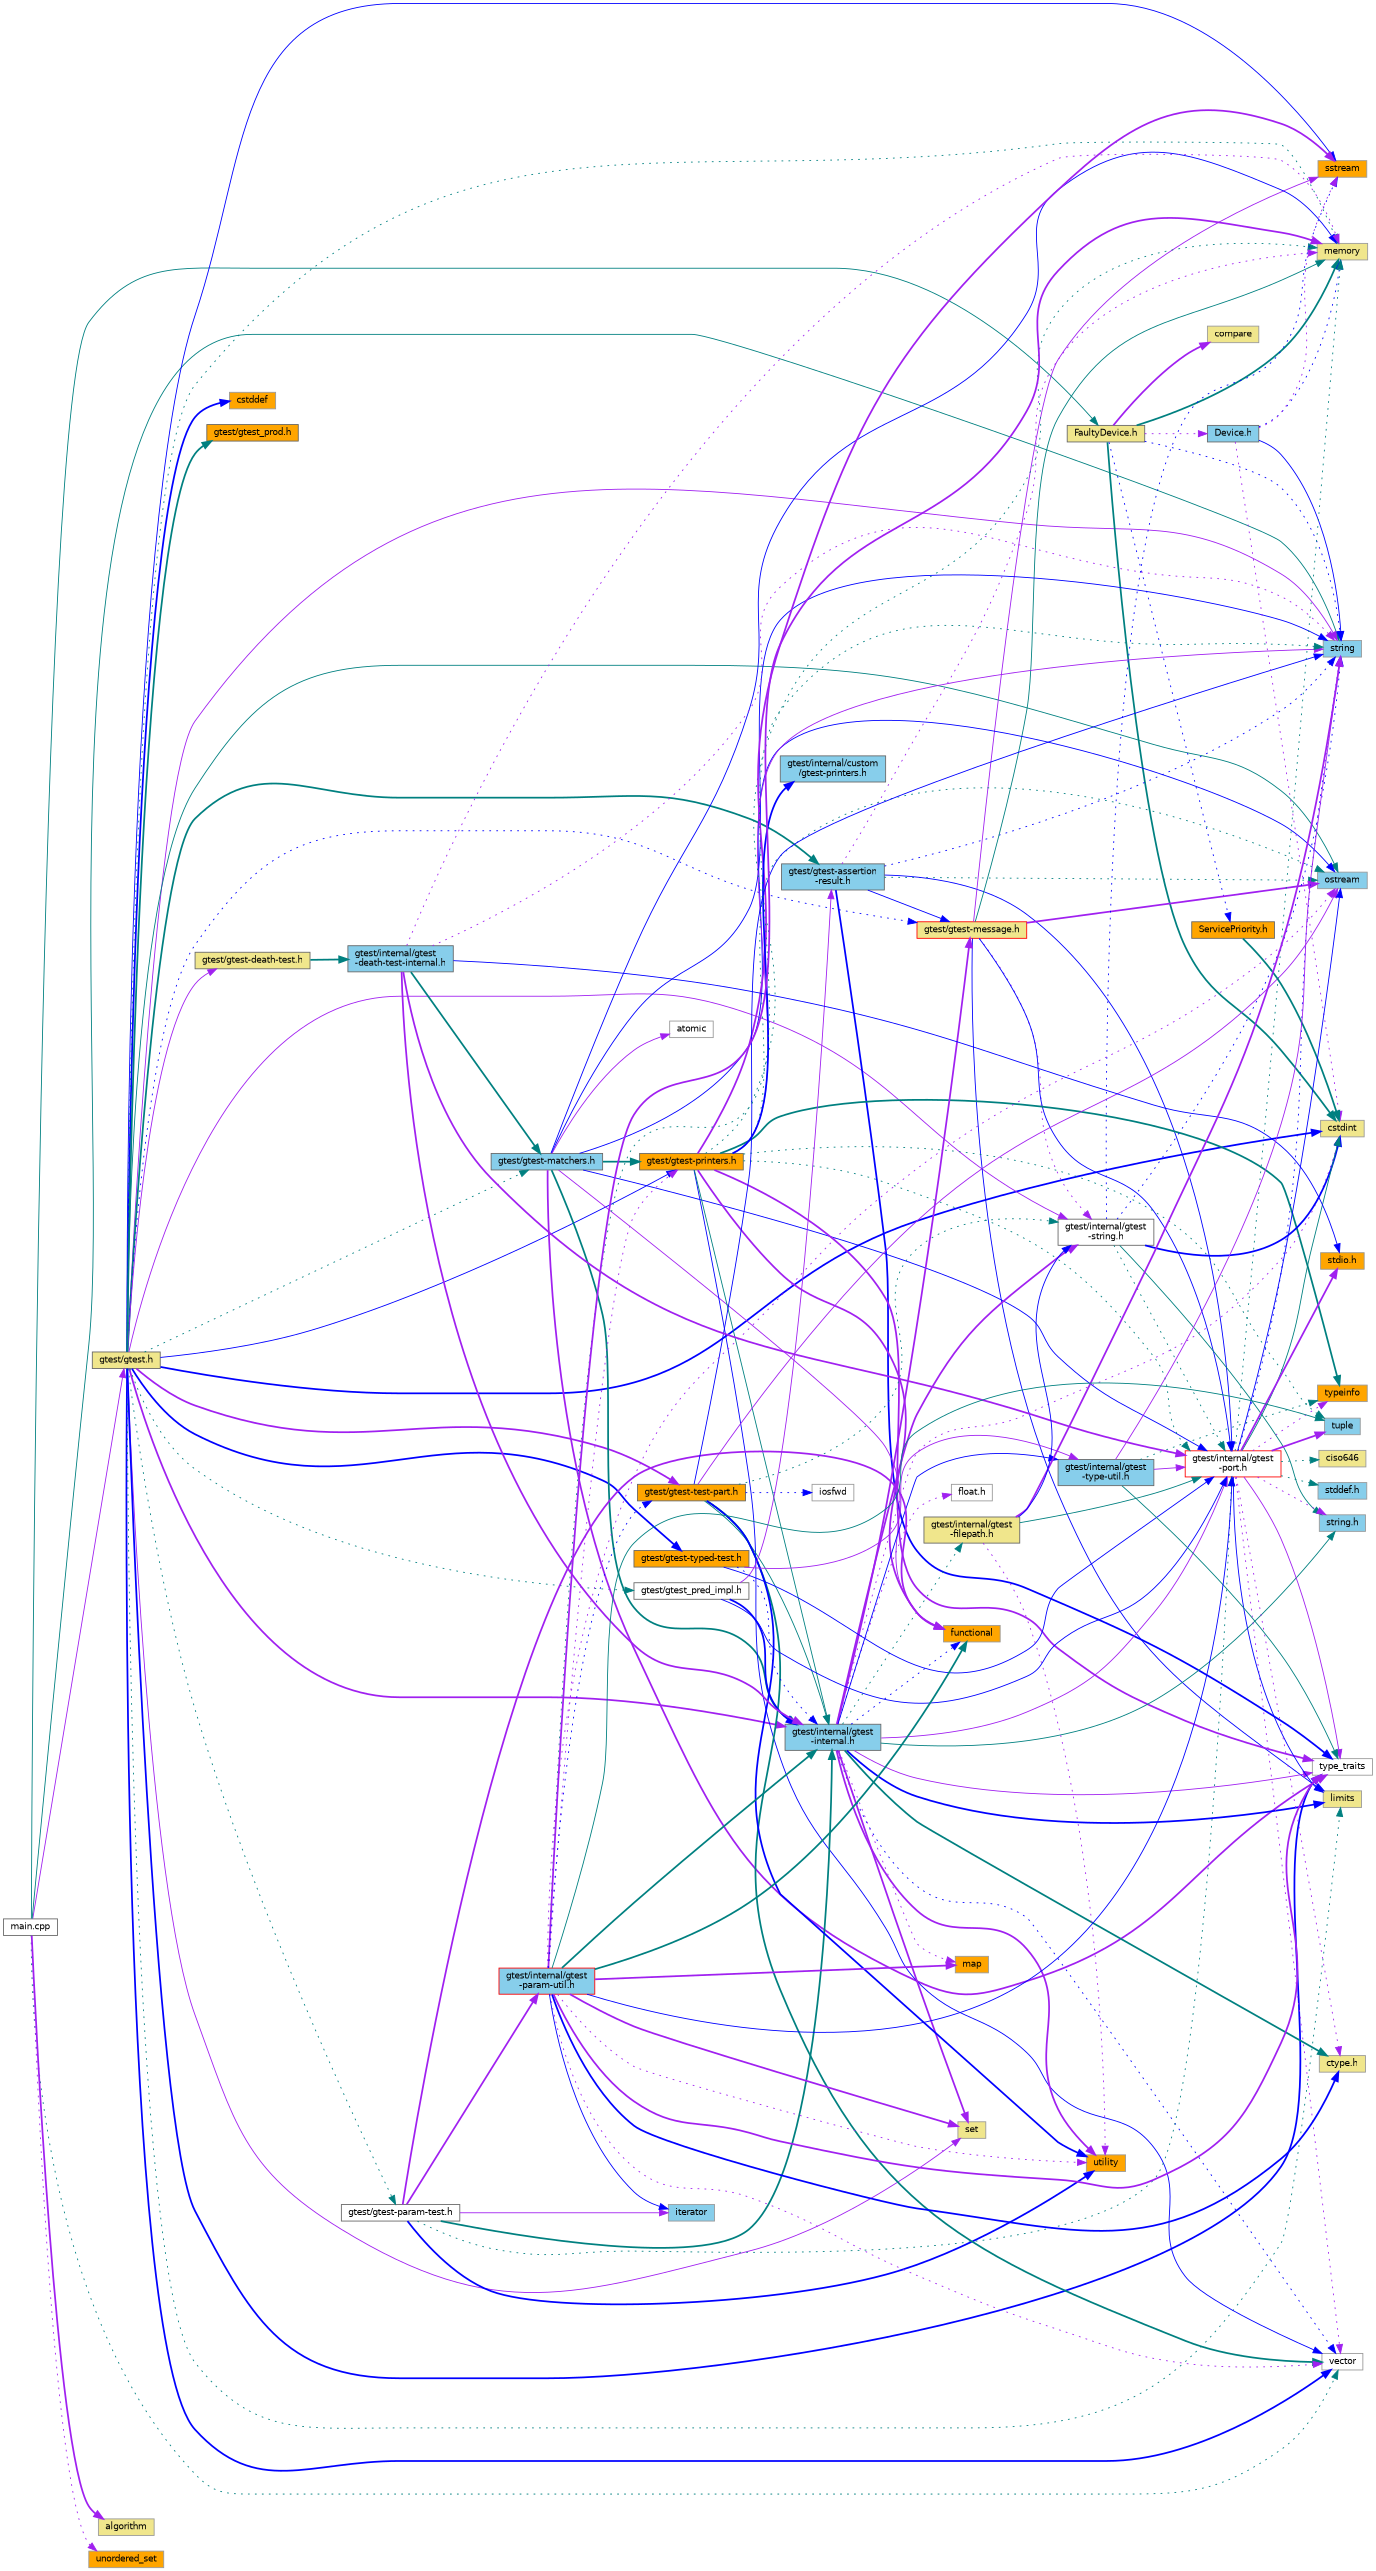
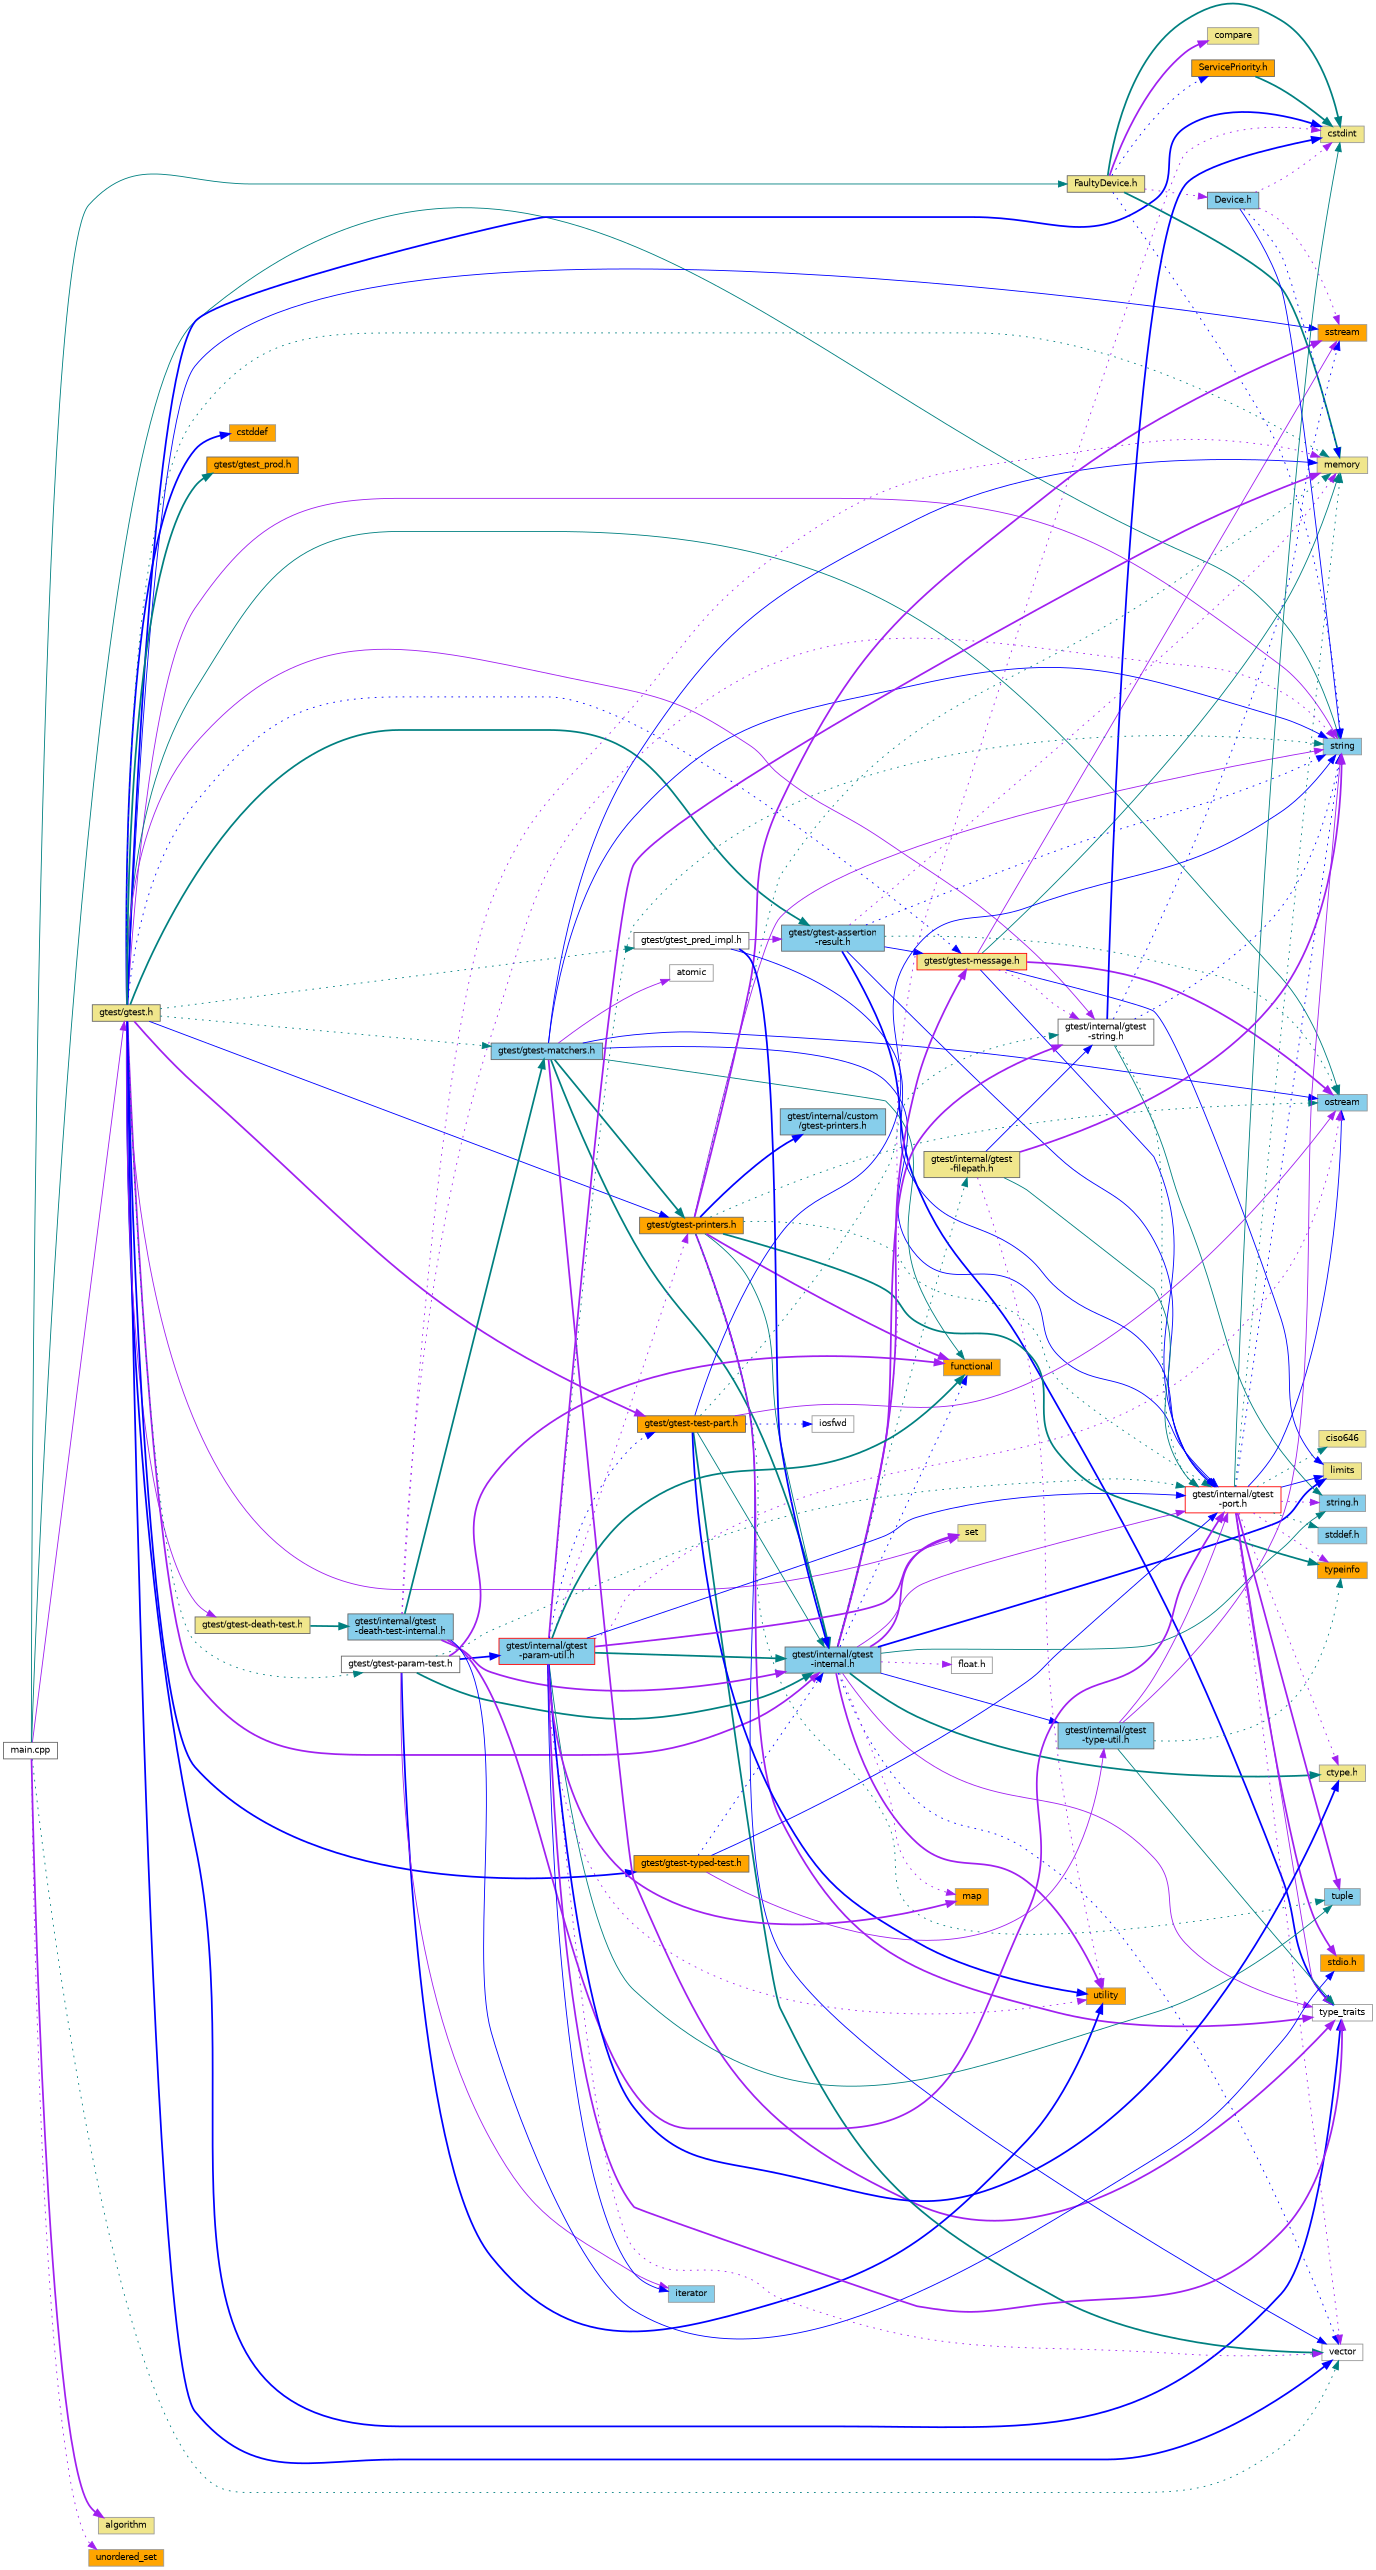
edge "gtest/gtest-matchers.h" -> "functional": color purple -> teal
edge "gtest/gtest-param-test.h" -> "gtest/internal/gtest -param-util.h": color purple -> blue
edge "gtest/gtest.h" -> "limits": removed
